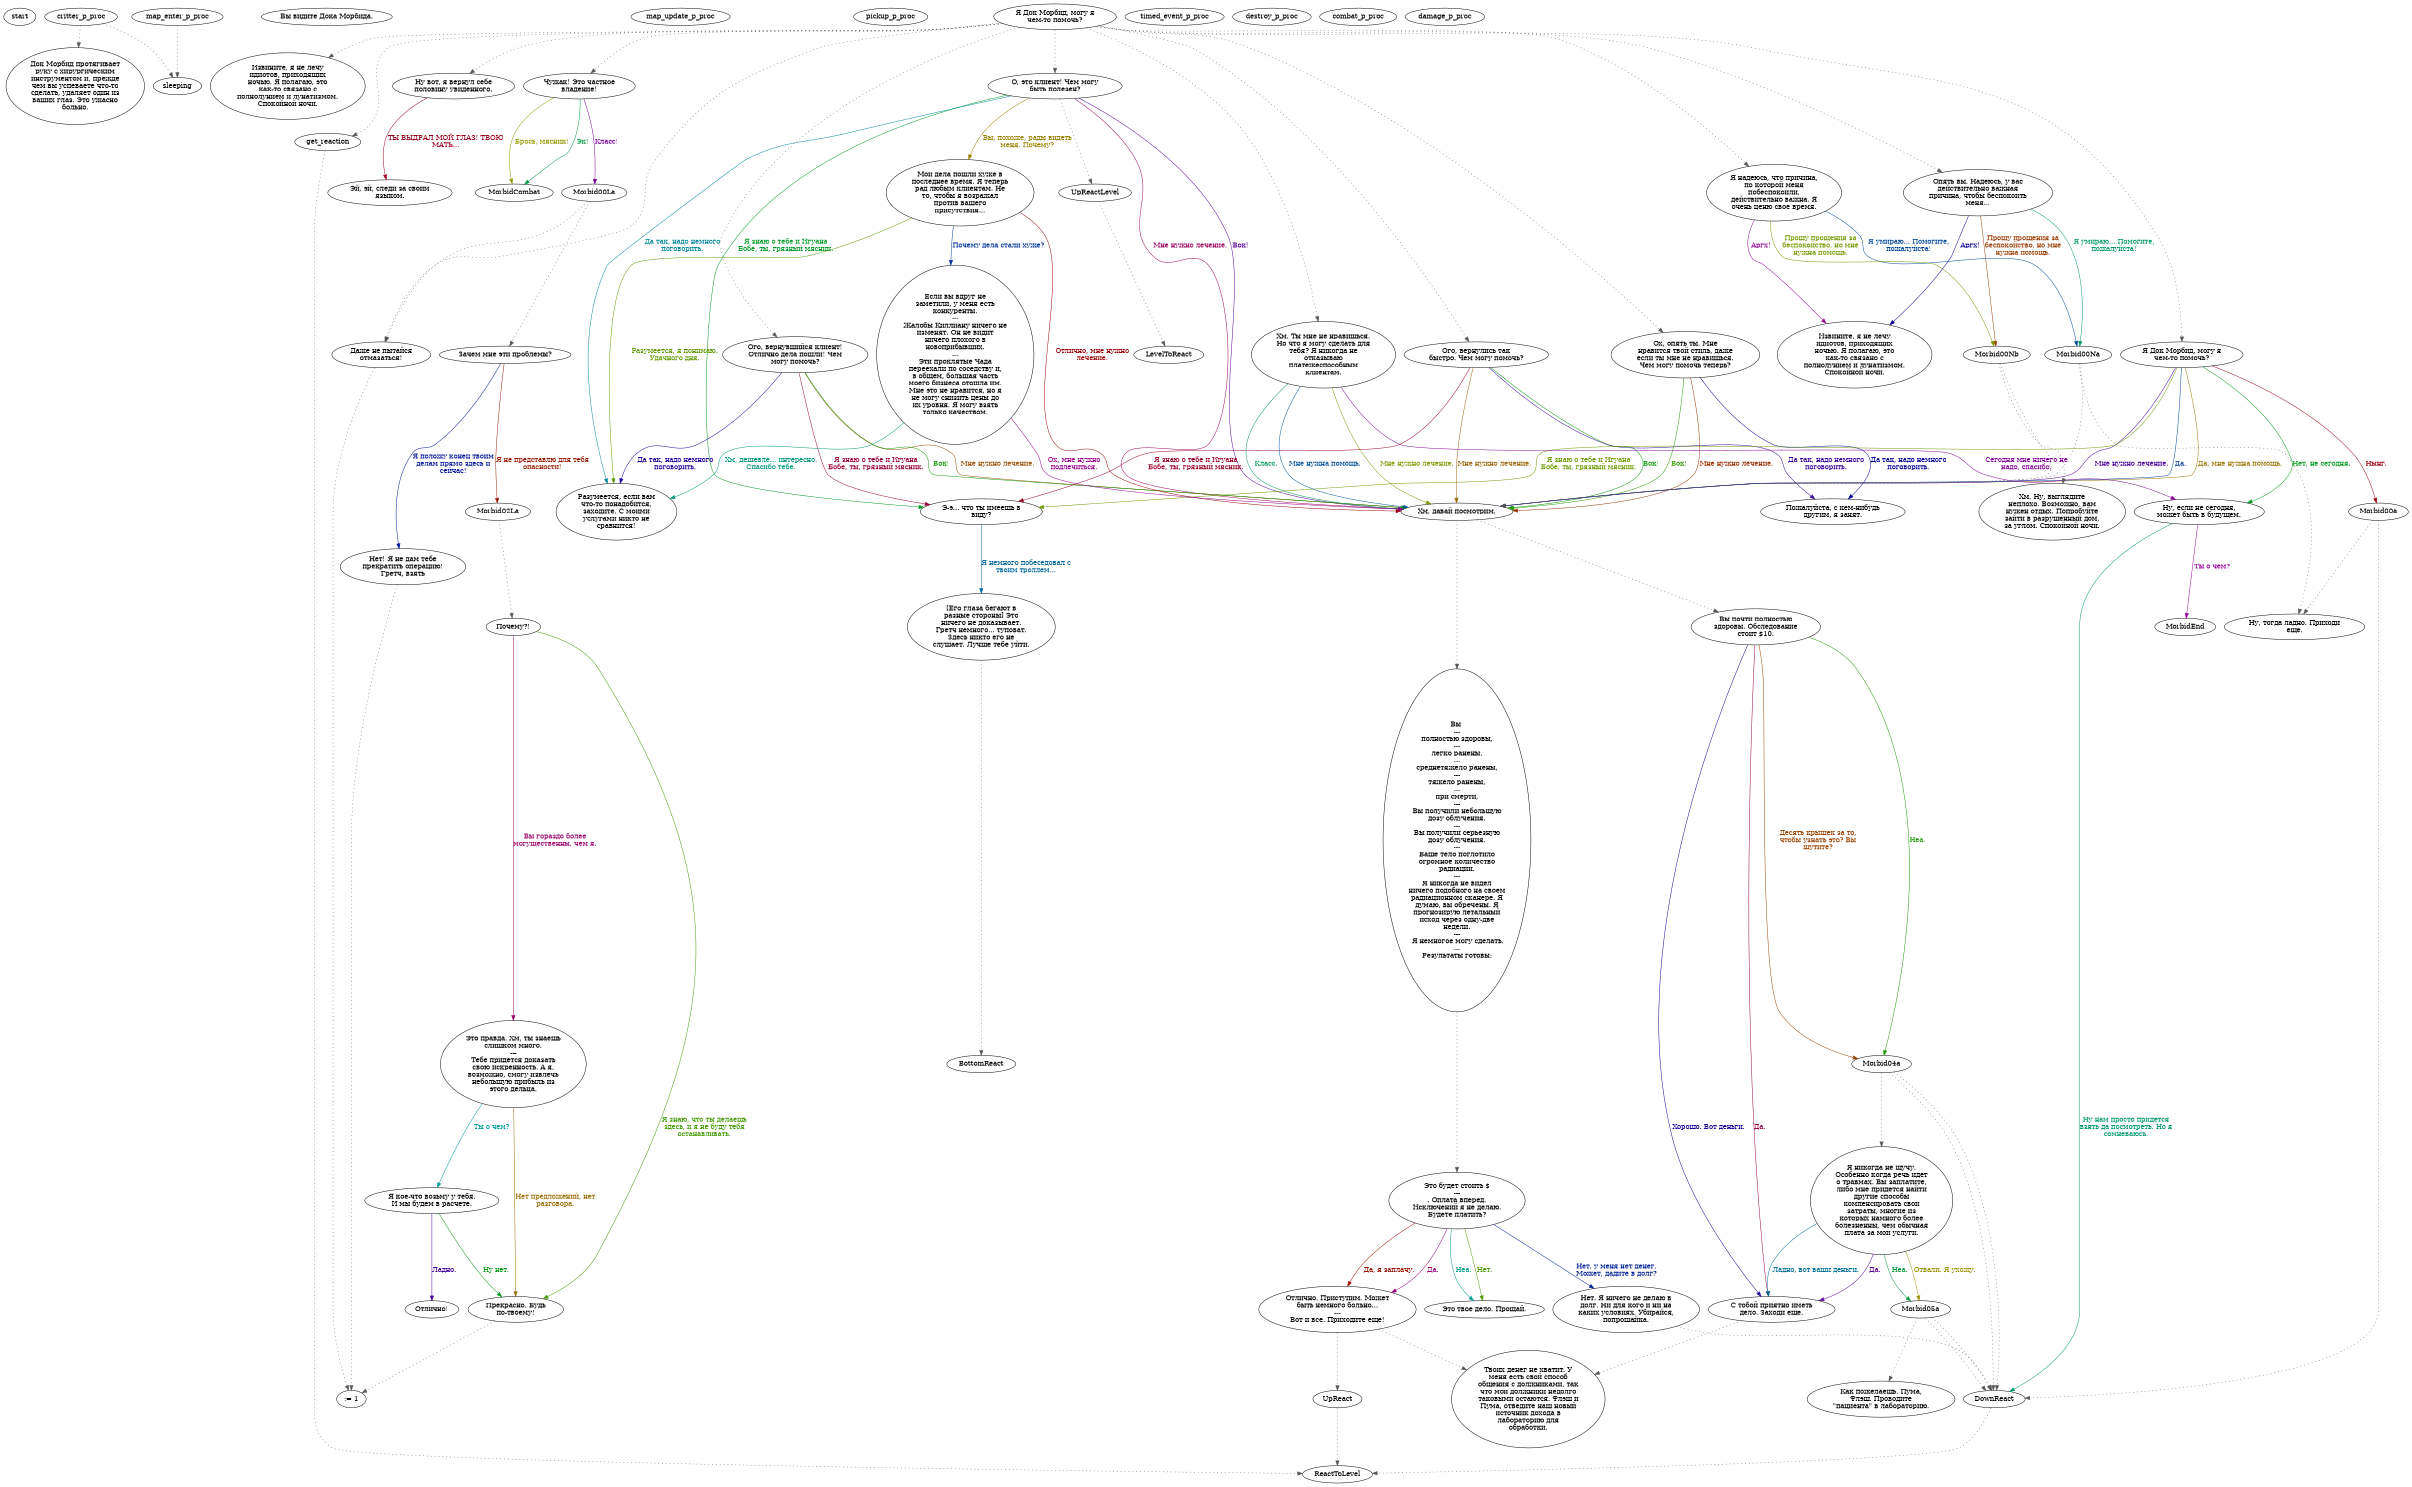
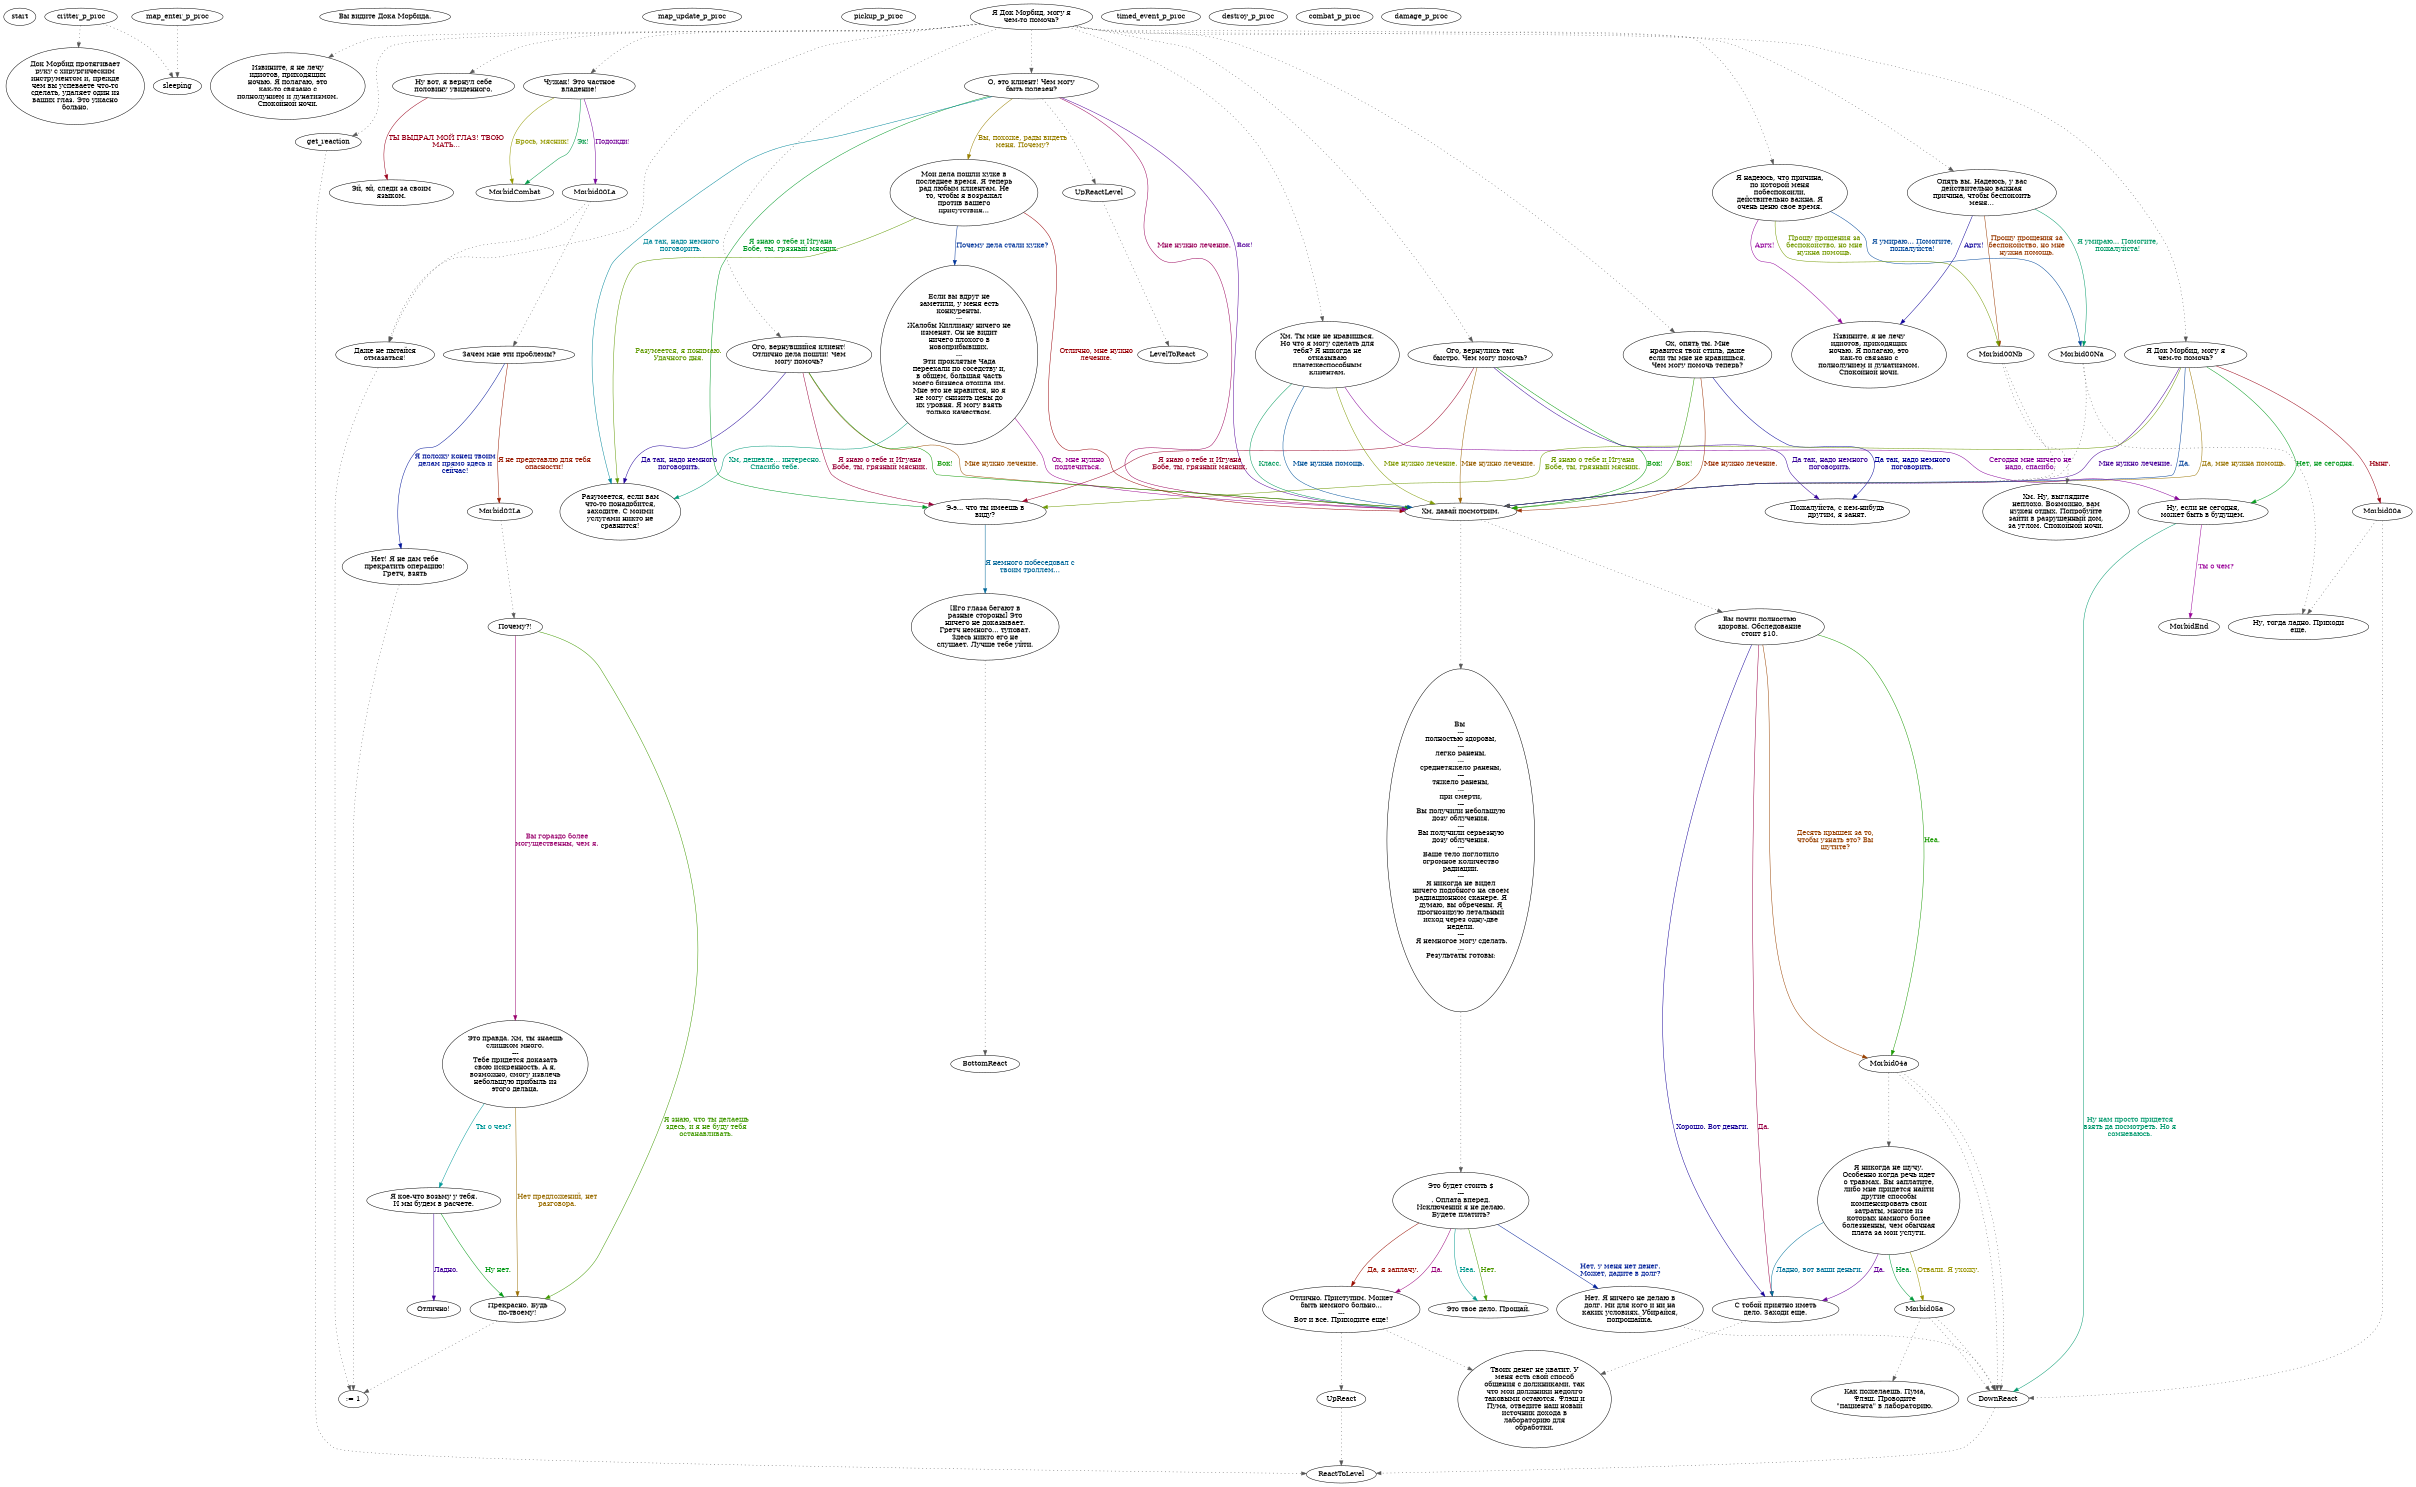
edge "Чужак! Это частное владение!" -> "Morbid00La": label "Класс!" -> "Подожди!"
